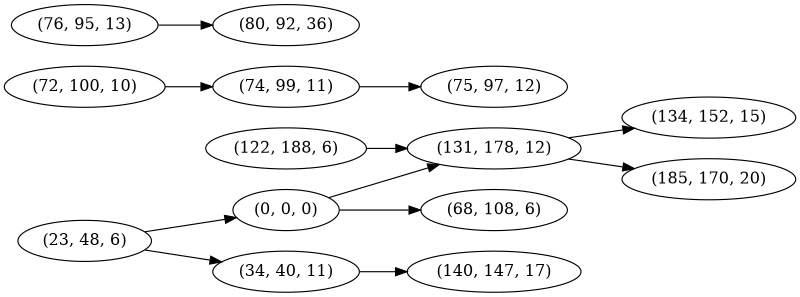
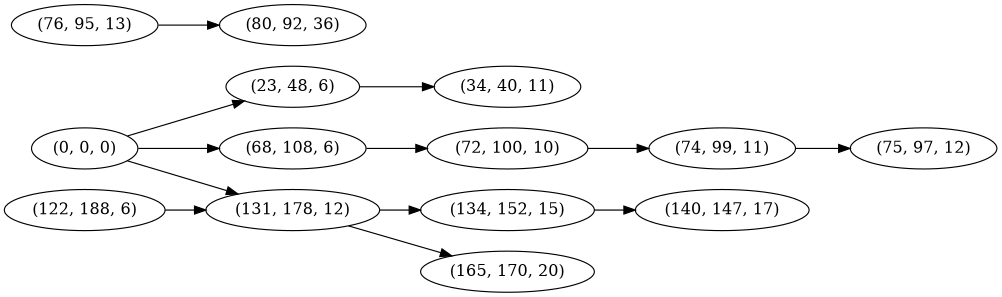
edge "(68, 108, 6)" -> "(72, 100, 10)": added
node "(185, 170, 20)": label "(185, 170, 20)" -> "(165, 170, 20)"
edge "(23, 48, 6)" -> "(0, 0, 0)": reversed
edge "(34, 40, 11)" -> "(140, 147, 17)": now "(134, 152, 15)" -> "(140, 147, 17)"
